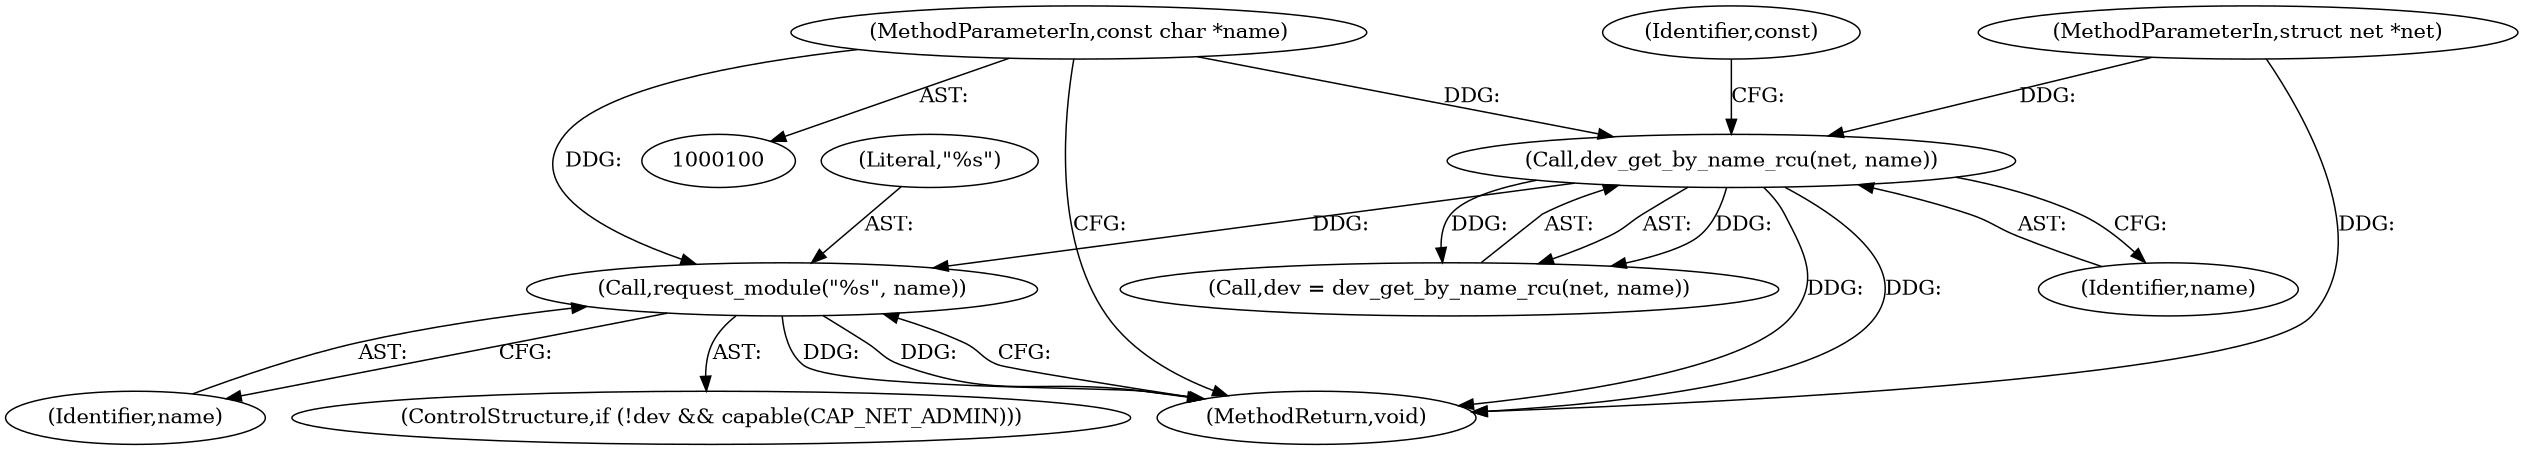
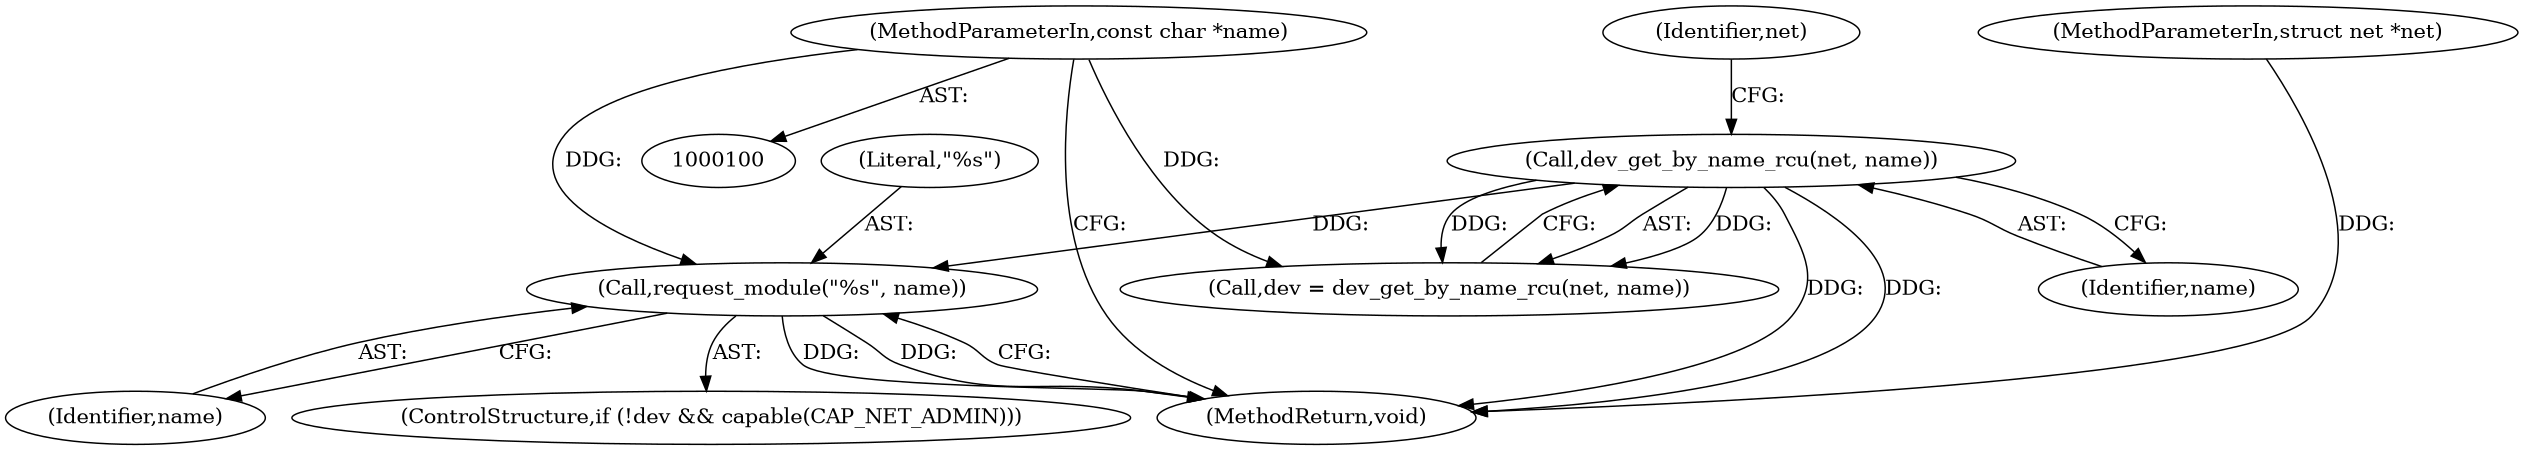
node "(Identifier,const)": label "(Identifier,const)" -> "(Identifier,net)"
edge "(MethodParameterIn,const char *name)" -> "(Call,dev_get_by_name_rcu(net, name))": now "(MethodParameterIn,const char *name)" -> "(Call,dev = dev_get_by_name_rcu(net, name))"
edge "(MethodParameterIn,struct net *net)" -> "(Call,dev_get_by_name_rcu(net, name))": removed, label "DDG:"
edge "(Call,dev = dev_get_by_name_rcu(net, name))" -> "(Call,dev_get_by_name_rcu(net, name))": label "AST: " -> "CFG: "
